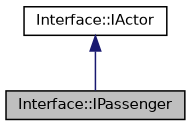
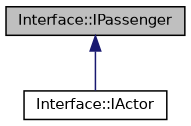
edge "Interface::IPassenger" -> "Interface::IActor": reversed
